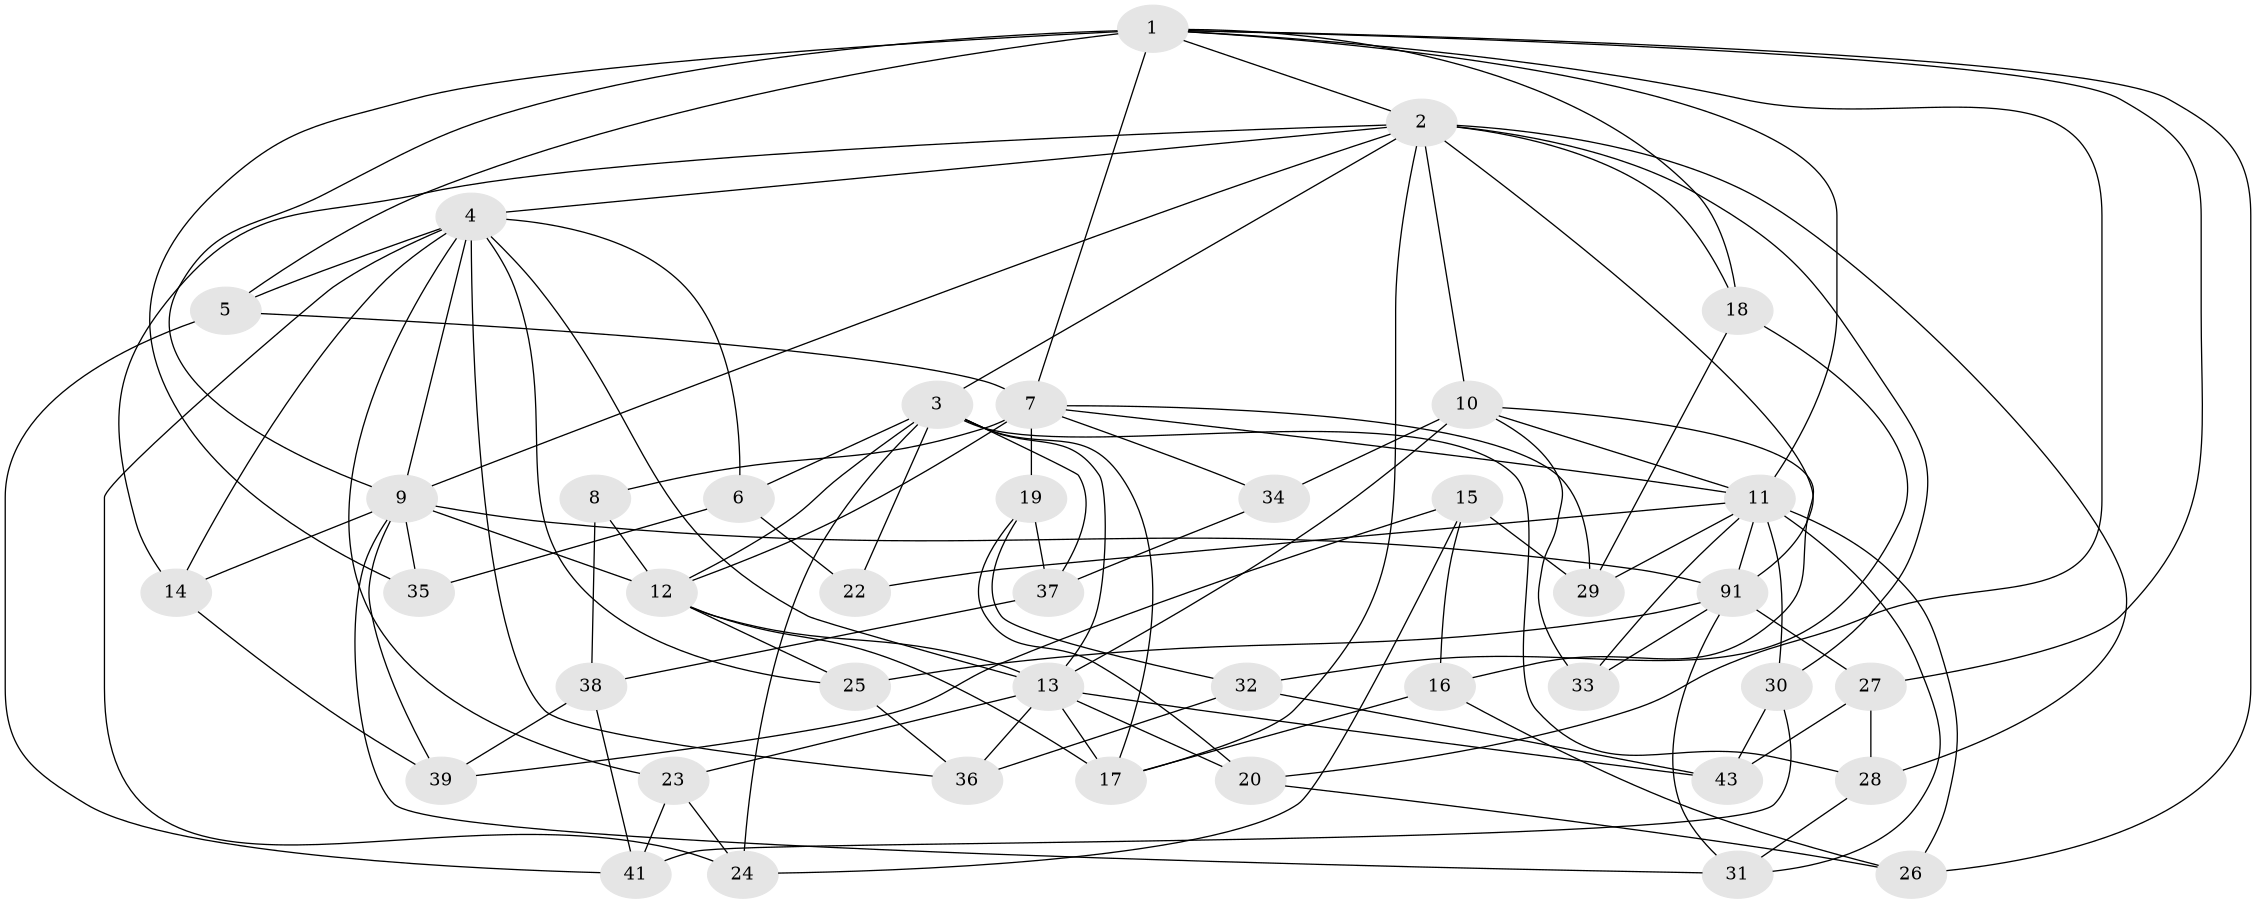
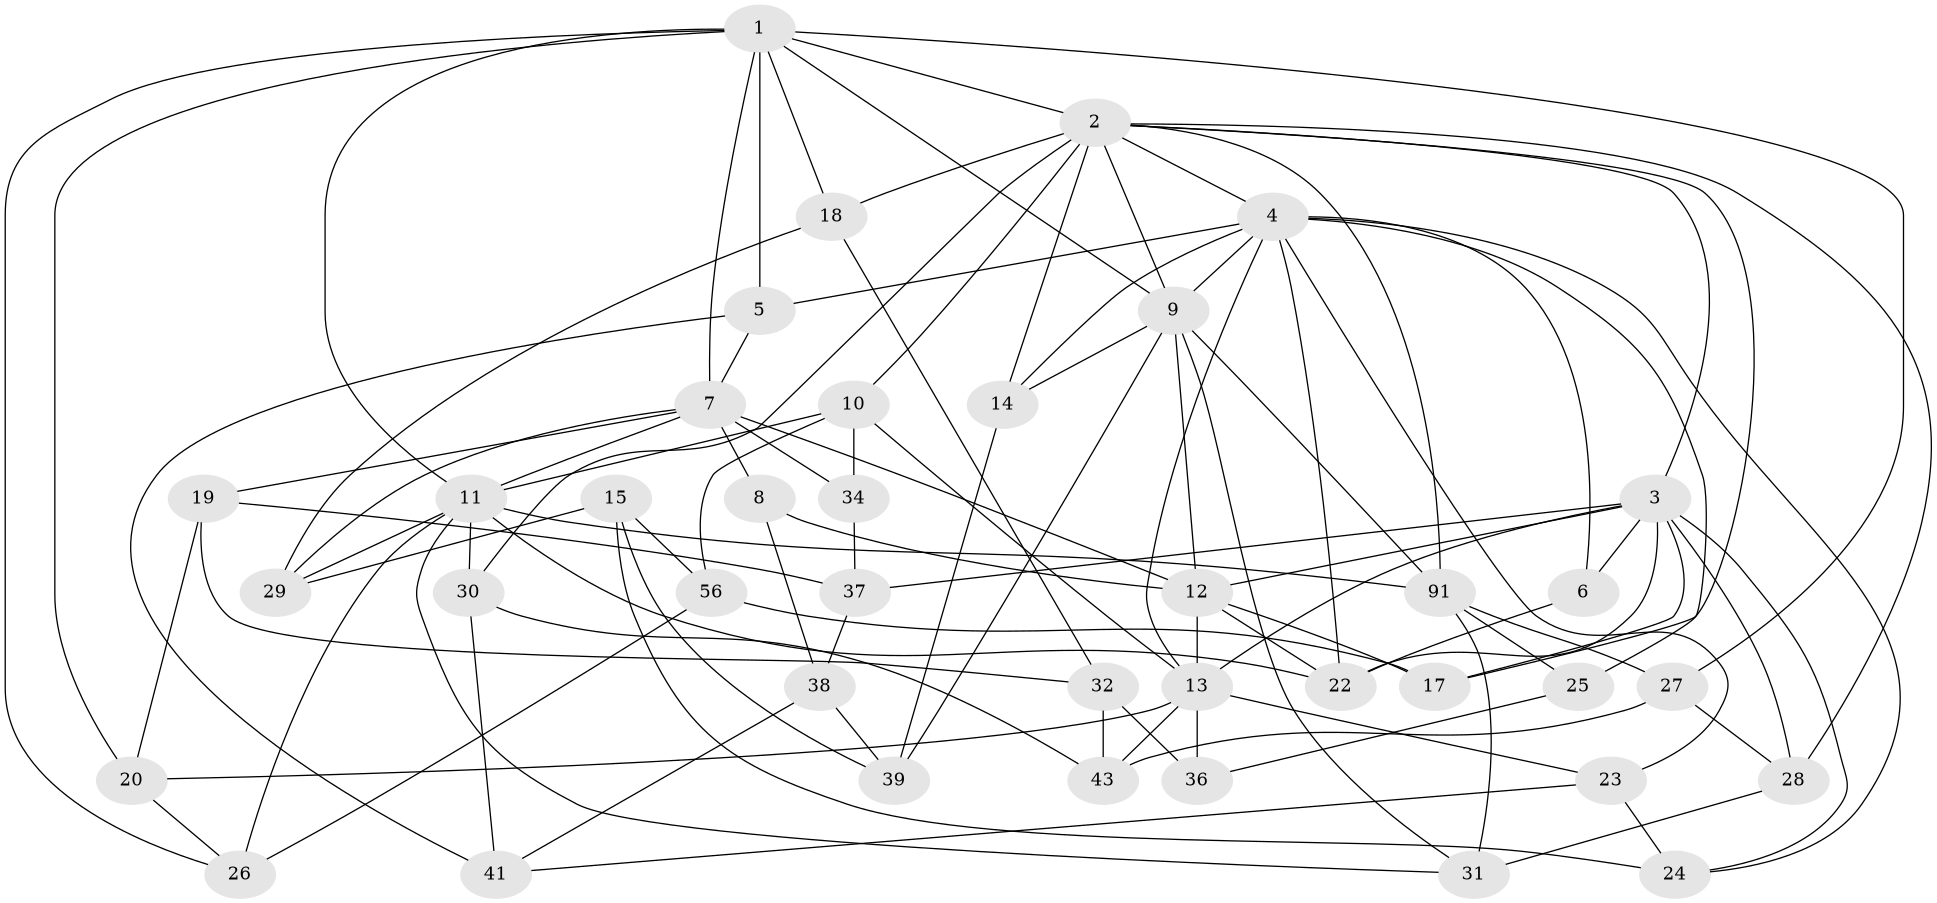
node "35": removed
edge "12" -- "25": now "12" -- "22"
edge "4" -- "36": now "4" -- "22"
node "16": label "16" -> "56"
node "33": removed
edge "13" -- "17": removed
